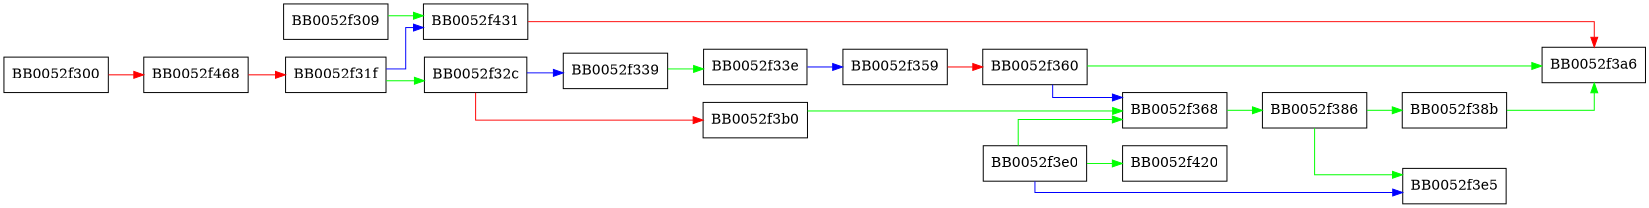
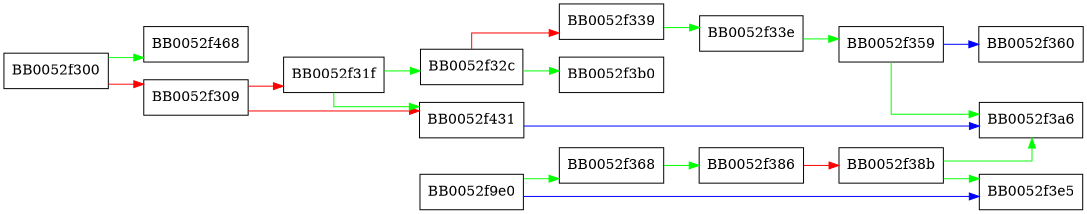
edge "BB0052f309" -> "BB0052f431": color green -> red
edge "BB0052f431" -> "BB0052f3a6": color red -> blue
edge "BB0052f31f" -> "BB0052f431": color blue -> green
edge "BB0052f360" -> "BB0052f3a6": now "BB0052f359" -> "BB0052f3a6"
edge "BB0052f33e" -> "BB0052f359": color blue -> green
edge "BB0052f359" -> "BB0052f360": color red -> blue
edge "BB0052f32c" -> "BB0052f339": color blue -> red
edge "BB0052f300" -> "BB0052f468": color red -> green
edge "BB0052f468" -> "BB0052f31f": now "BB0052f309" -> "BB0052f31f"
edge "BB0052f300" -> "BB0052f309": added
edge "BB0052f360" -> "BB0052f368": removed
edge "BB0052f386" -> "BB0052f38b": color green -> red
edge "BB0052f3b0" -> "BB0052f368": removed
edge "BB0052f32c" -> "BB0052f3b0": color red -> green
node "BB0052f3e0": label "BB0052f3e0" -> "BB0052f9e0"
node "BB0052f420": removed
edge "BB0052f386" -> "BB0052f3e5": now "BB0052f38b" -> "BB0052f3e5"
